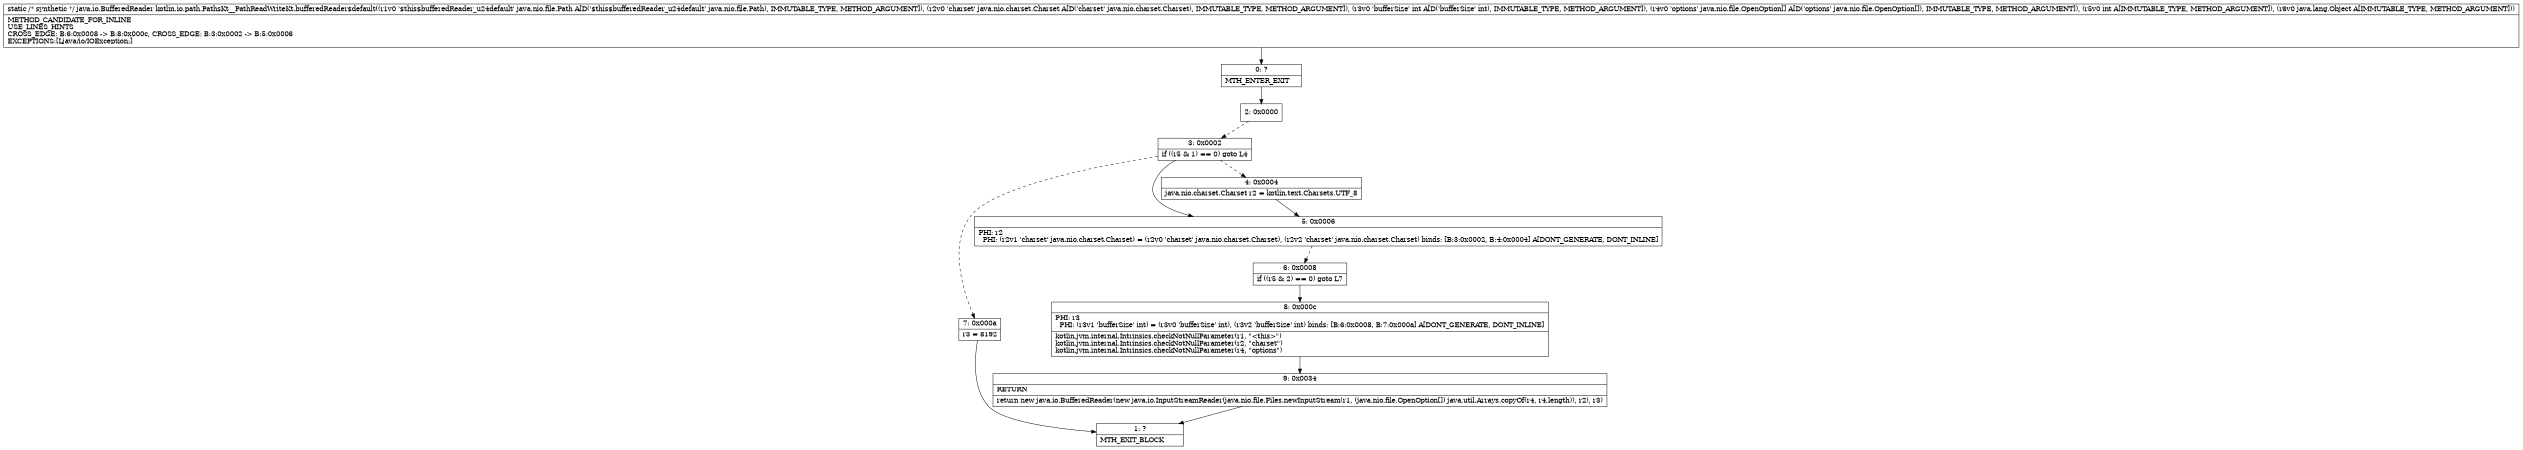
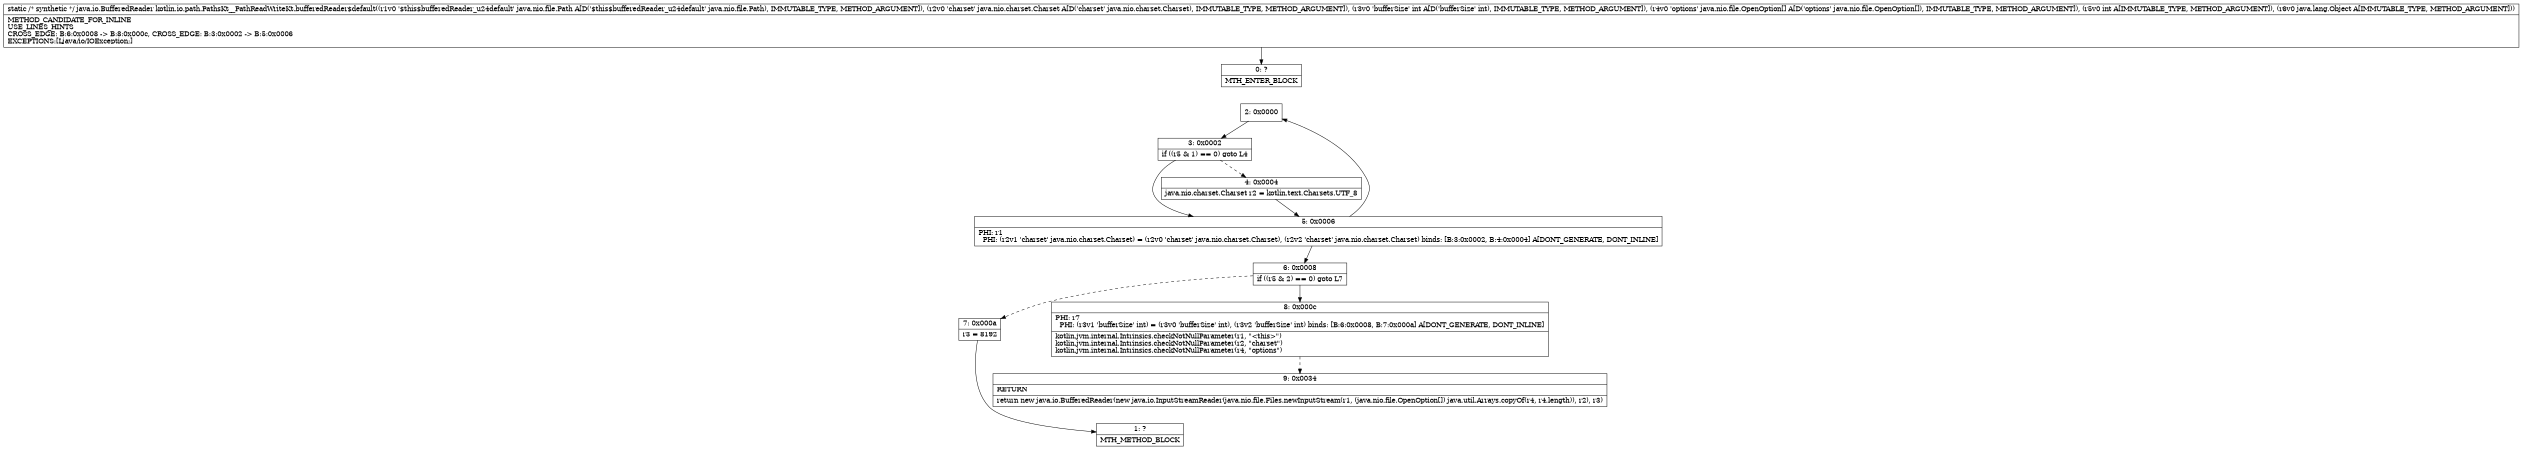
node "0: ?": text "MTH_ENTER_EXIT" -> "MTH_ENTER_BLOCK"
edge "0: ?" -> "2: 0x0000": now "5: 0x0006" -> "2: 0x0000"
edge "2: 0x0000" -> "3: 0x0002": style dashed -> solid
edge "3: 0x0002" -> "7: 0x000a": now "6: 0x0008" -> "7: 0x000a"
node "5: 0x0006": text "PHI: r2" -> "PHI: r1"
edge "5: 0x0006" -> "6: 0x0008": style dashed -> solid
node "8: 0x000c": text "PHI: r3" -> "PHI: r7"
edge "8: 0x000c" -> "9: 0x0034": style solid -> dashed
edge "9: 0x0034" -> "1: ?": removed
node "1: ?": text "MTH_EXIT_BLOCK" -> "MTH_METHOD_BLOCK"
